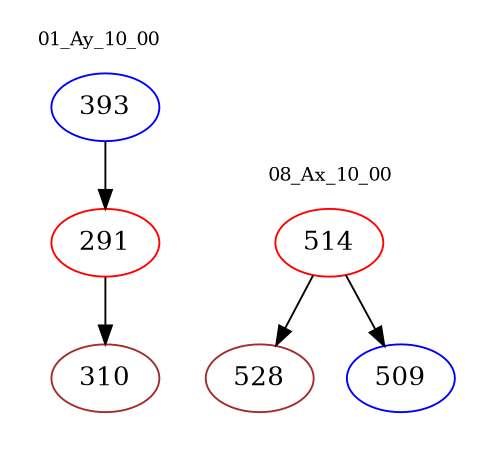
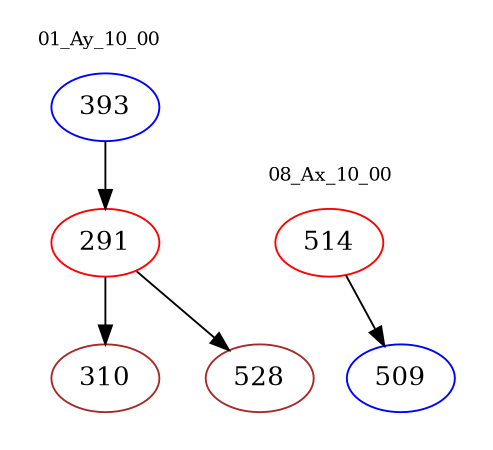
edge "514" -> "528": now "291" -> "528"
